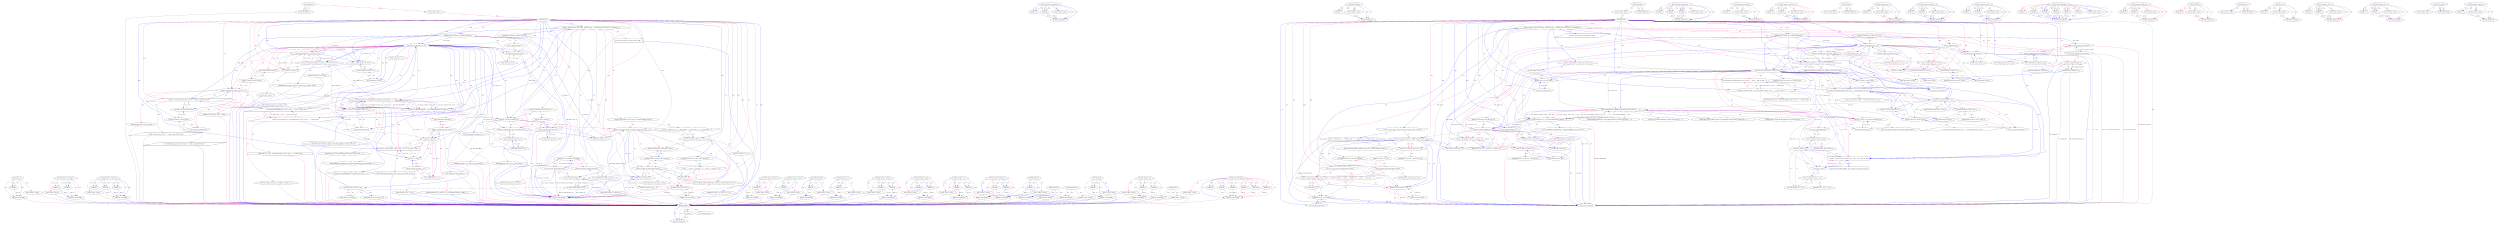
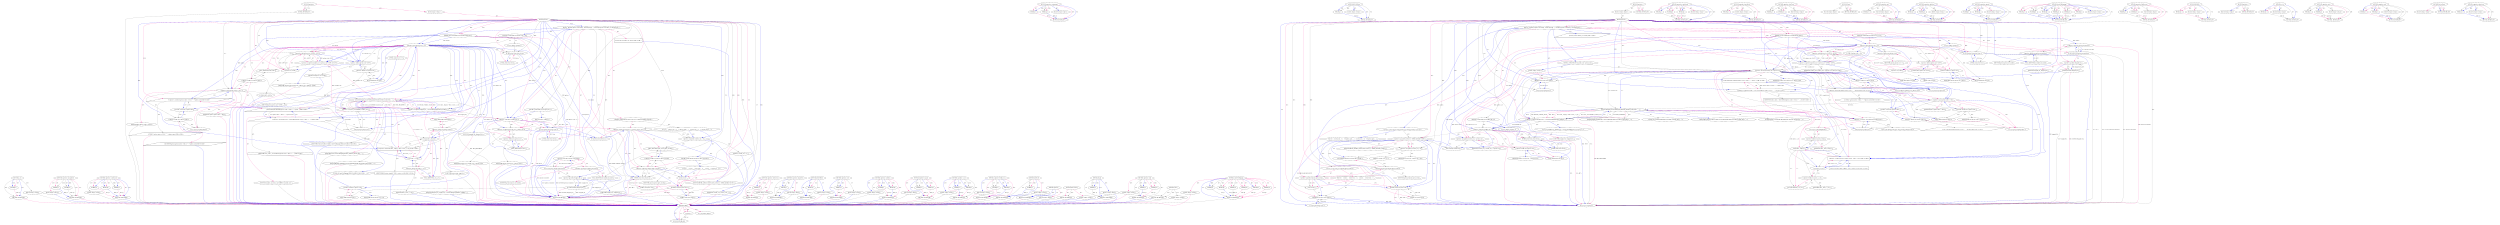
node "(IDENTIFIER,options,rounded_size < options.size)": added
